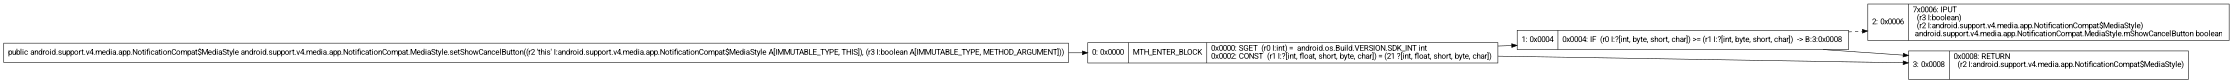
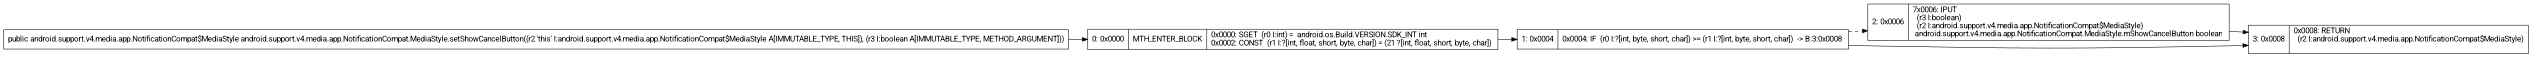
edge "0: 0x0000" -> "3: 0x0008": now "2: 0x0006" -> "3: 0x0008"
